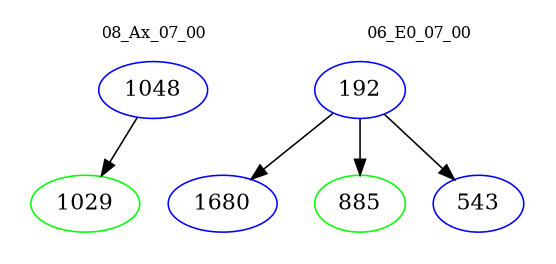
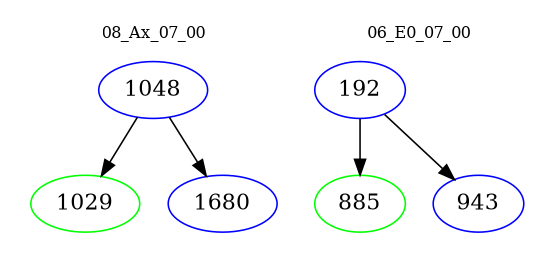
edge "192" -> "1680": now "1048" -> "1680"
node "543": label "543" -> "943"
